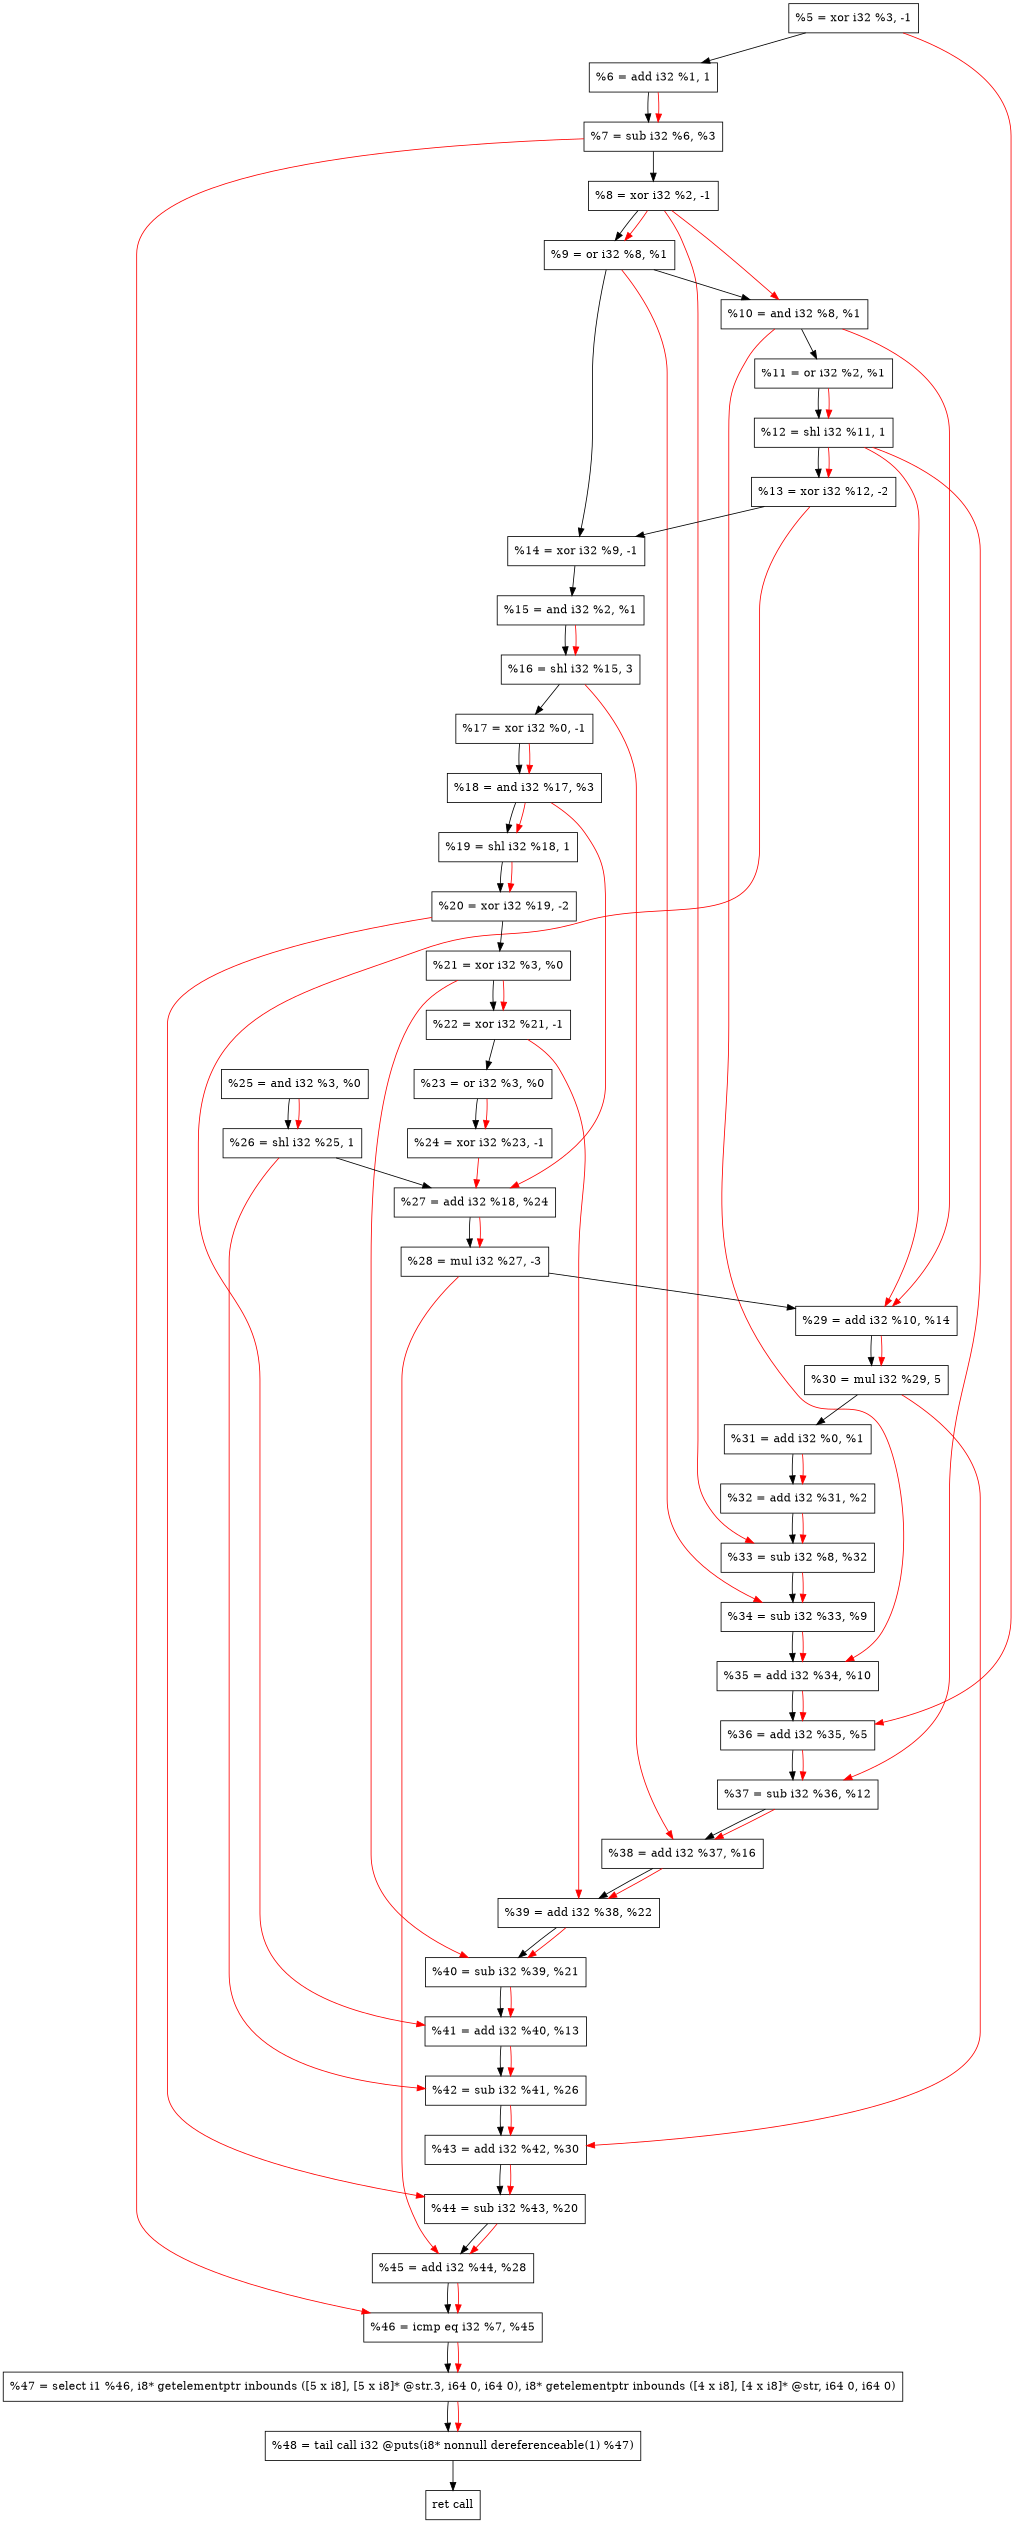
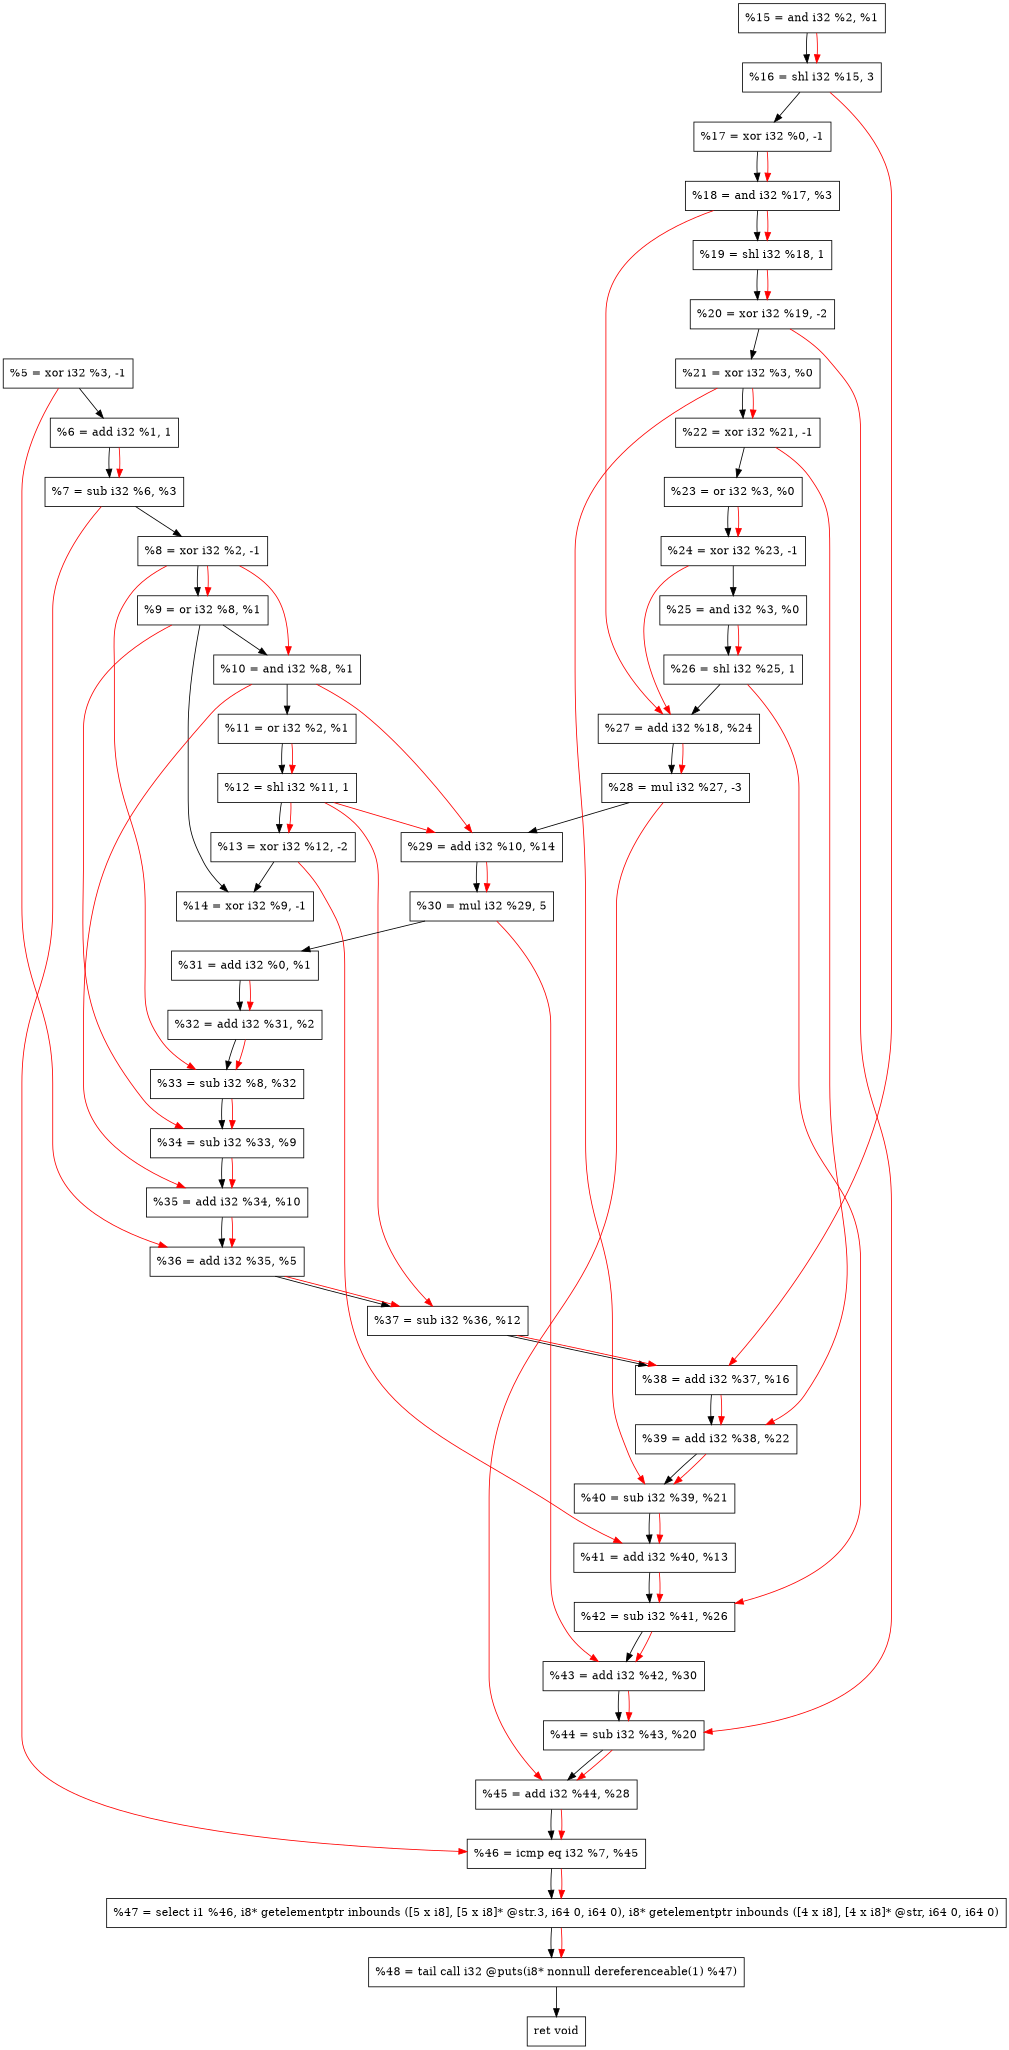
edge "%14 = xor i32 %9, -1" -> "%15 = and i32 %2, %1": removed
edge "%24 = xor i32 %23, -1" -> "%25 = and i32 %3, %0": added
node "ret call": label "ret call" -> "ret void"
